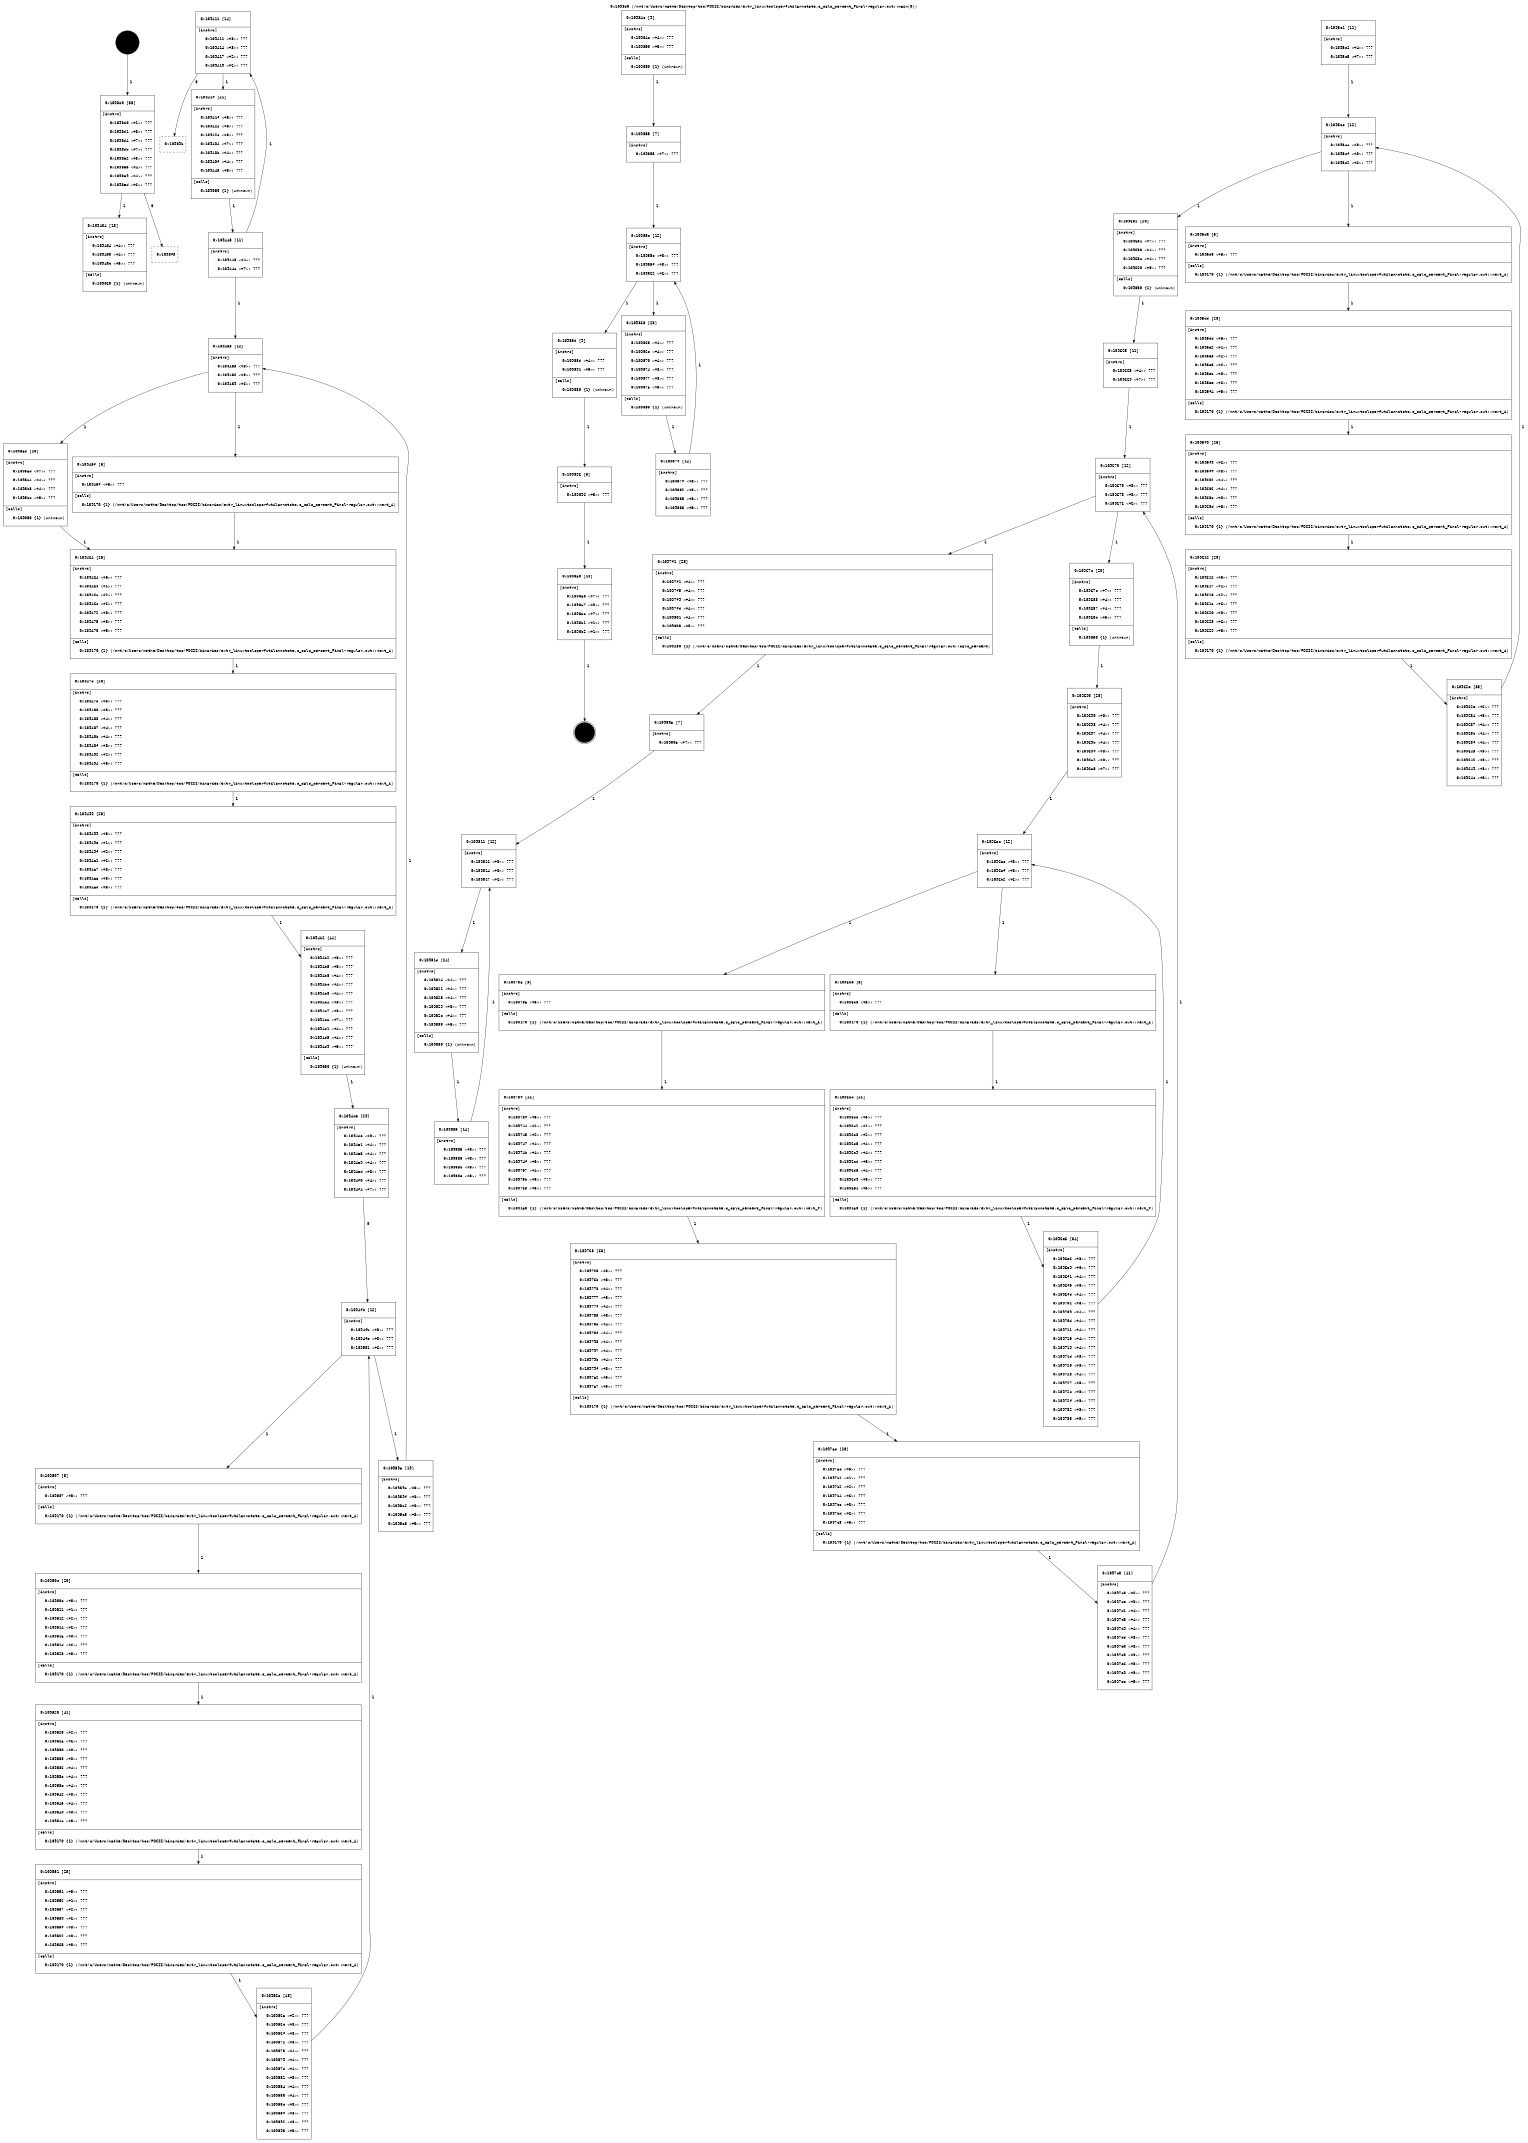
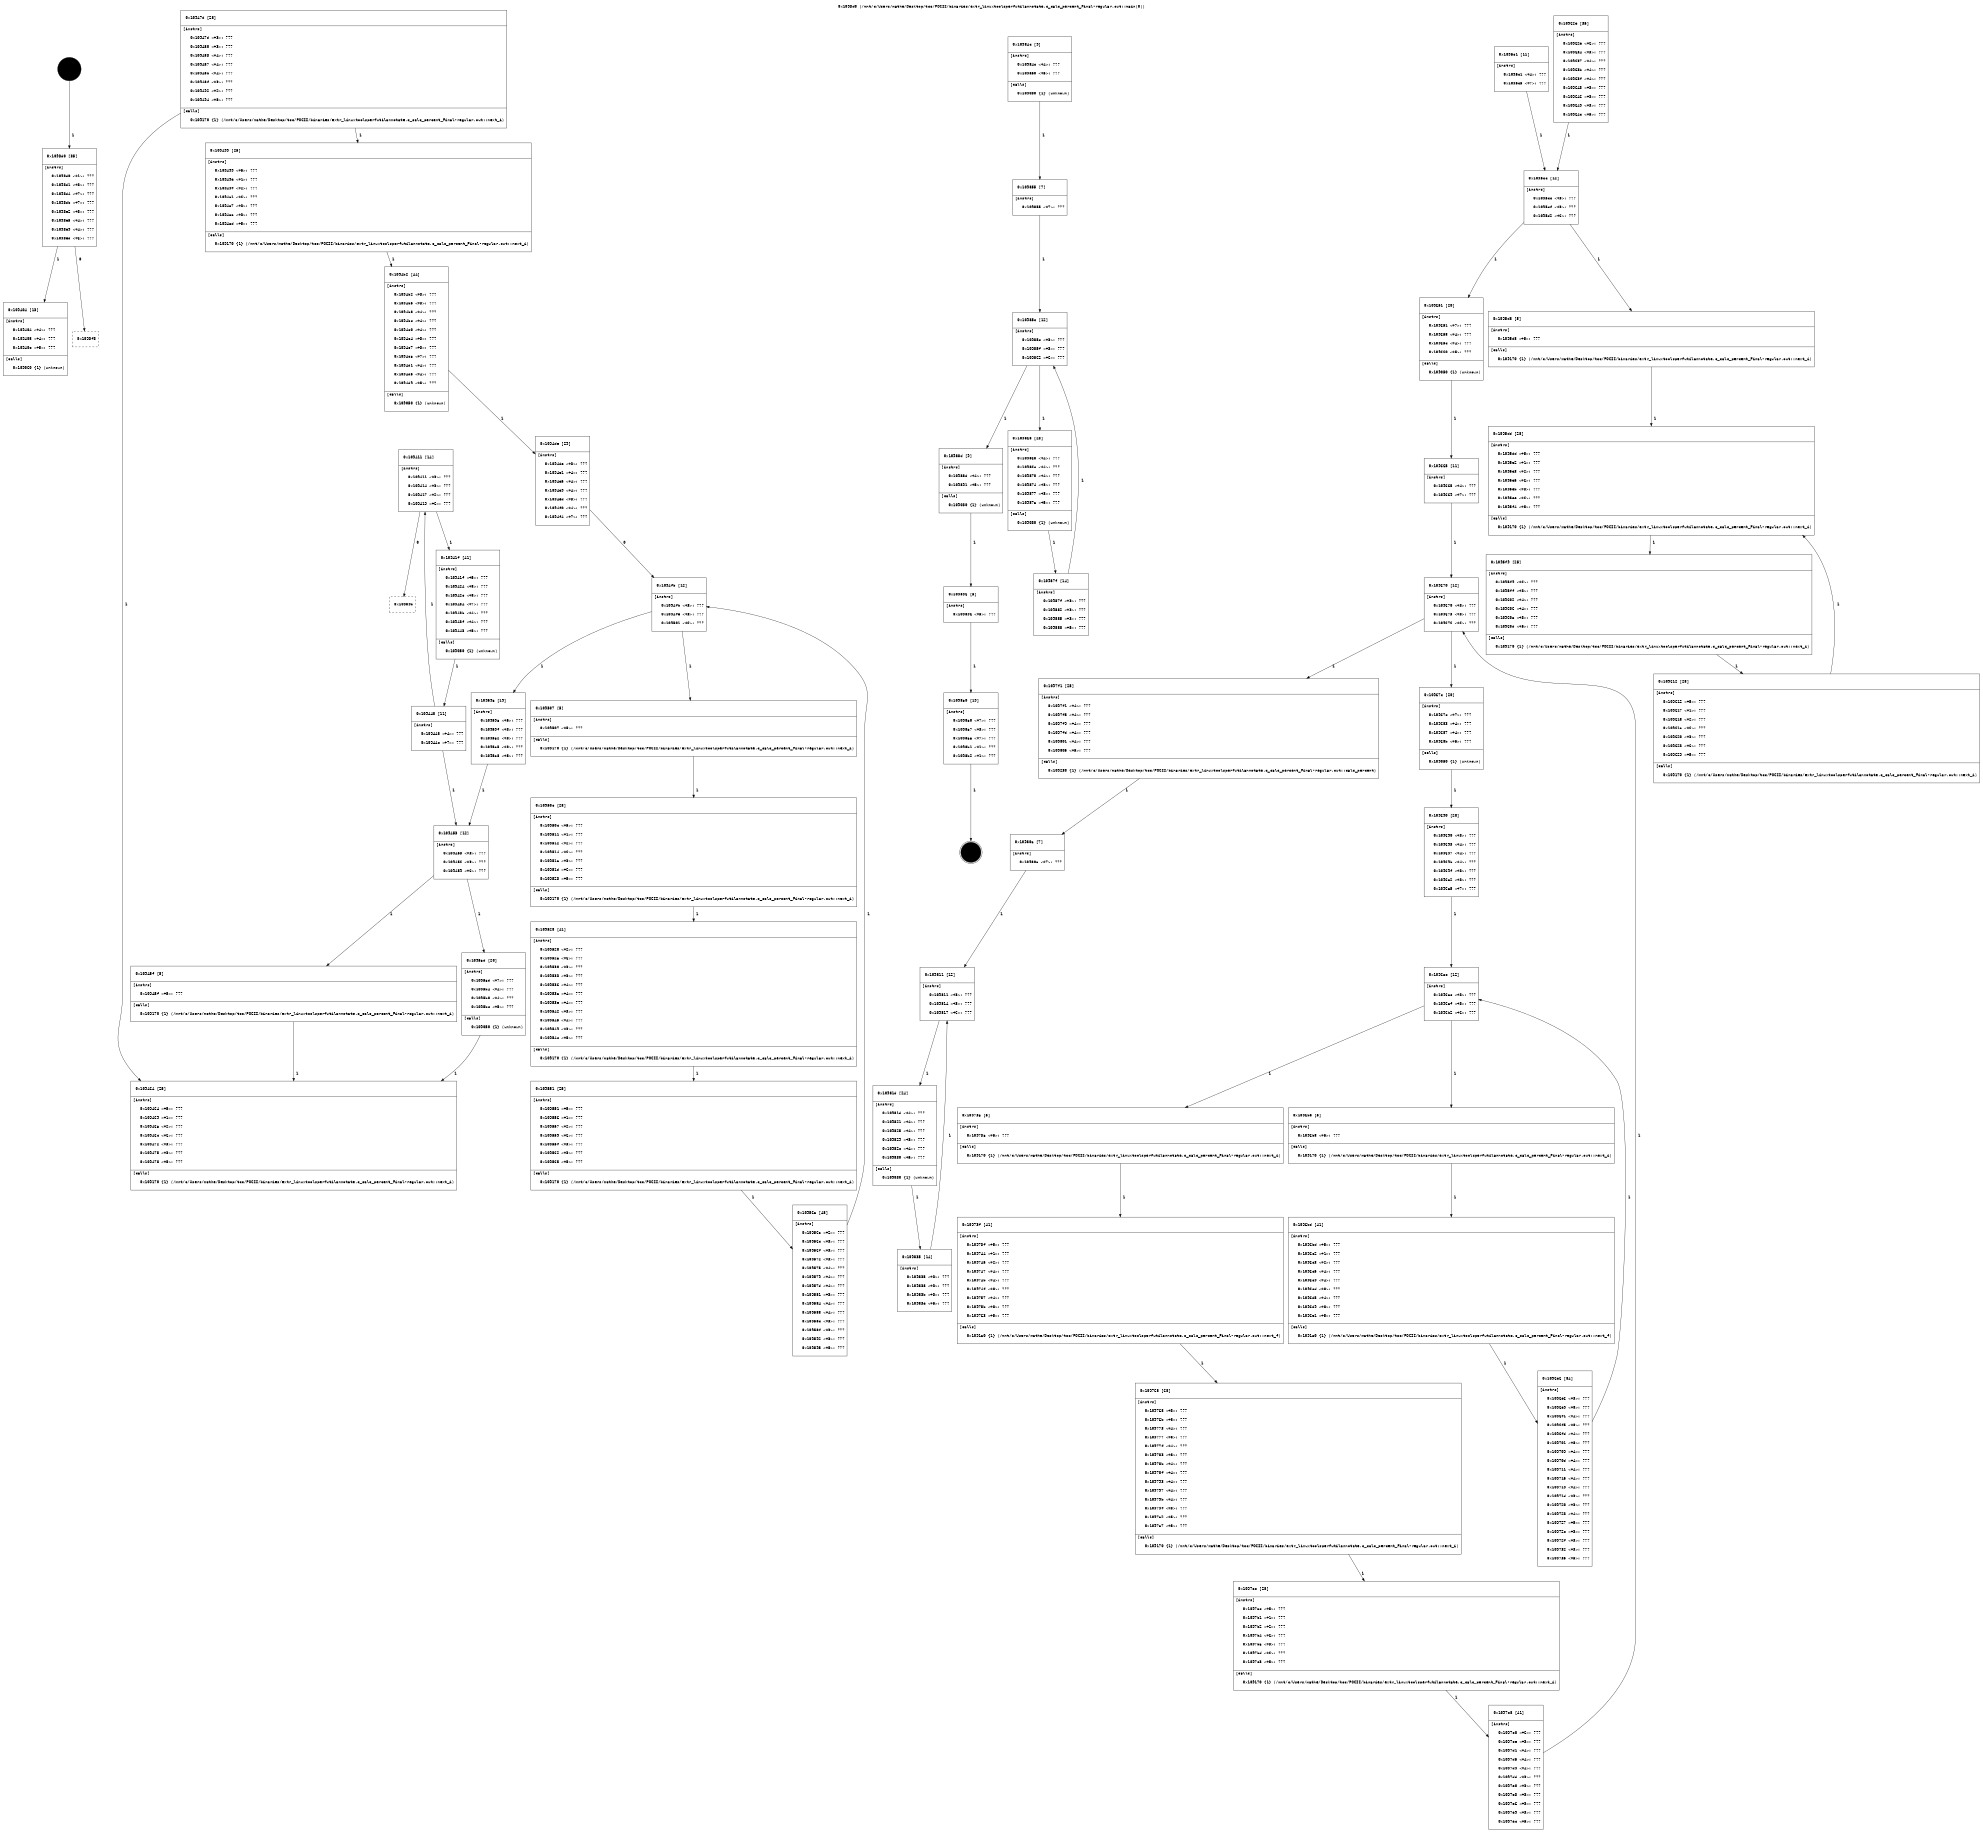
edge "0x109464 [25]" -> "0x10947d [28]": reversed
edge "0x109612 [28]" -> "0x10962e [35]": now "0x109612 [28]" -> "0x1095dd [28]"
